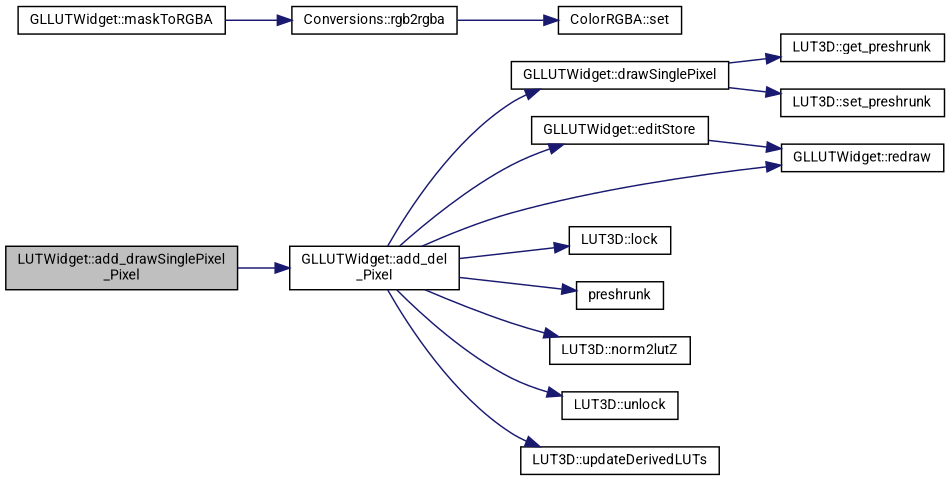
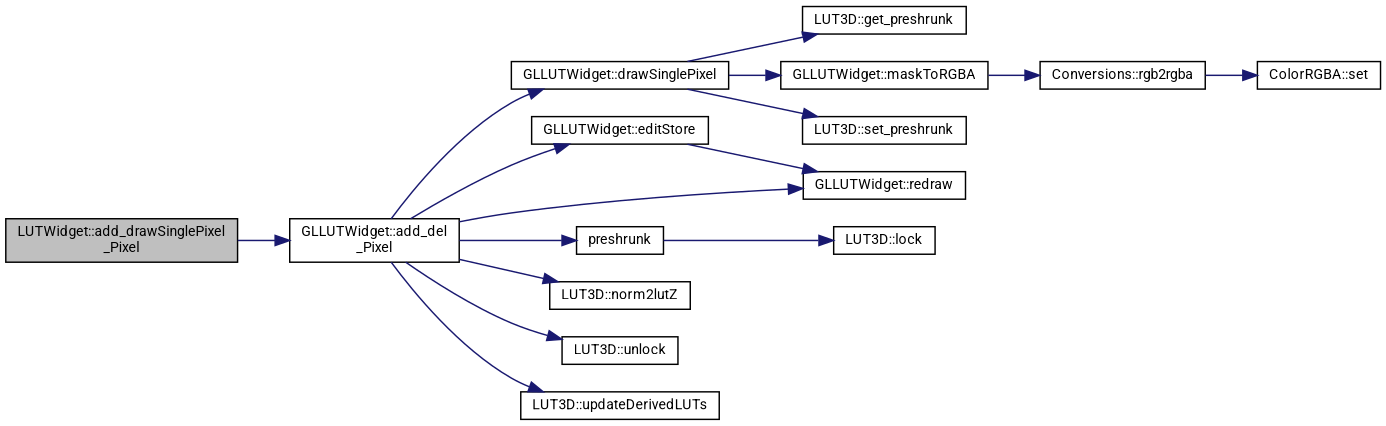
edge "GLLUTWidget::drawSinglePixel" -> "GLLUTWidget::maskToRGBA": added
edge "GLLUTWidget::add_del _Pixel" -> "LUT3D::lock": now "preshrunk" -> "LUT3D::lock"
